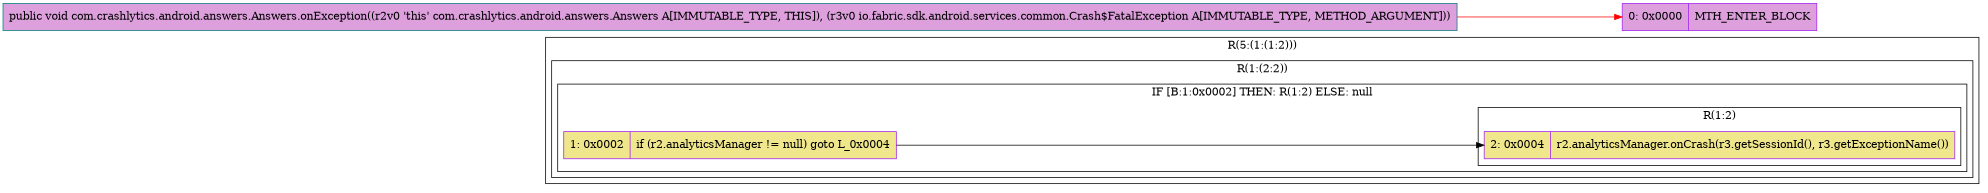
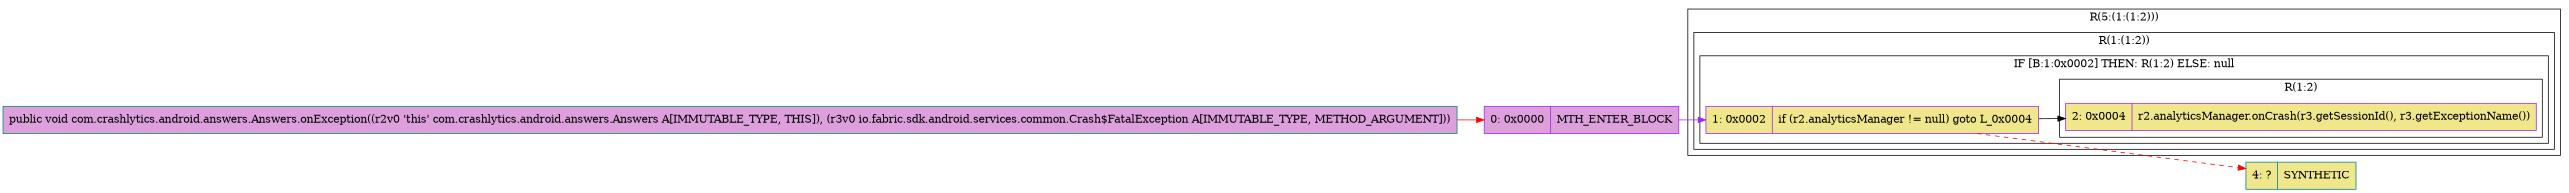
cluster "R(1:(2:2))": label "R(1:(2:2))" -> "R(1:(1:2))"
edge "0: 0x0000" -> "1: 0x0002": added
node "4: ?": added
